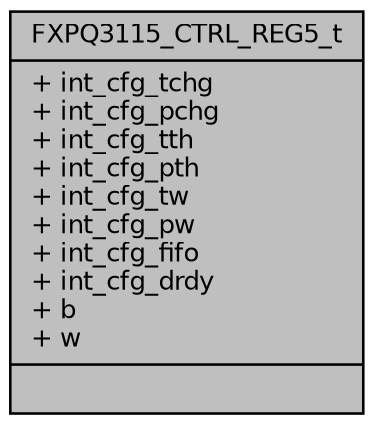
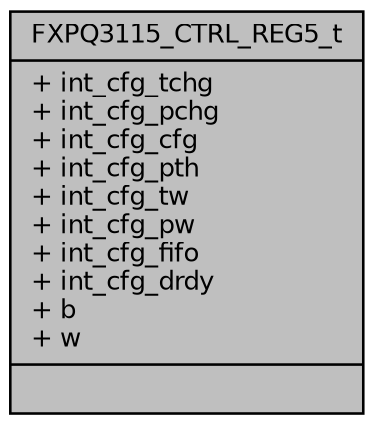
node "FXPQ3115_CTRL_REG5_t": text "+ int_cfg_tth" -> "+ int_cfg_cfg"
